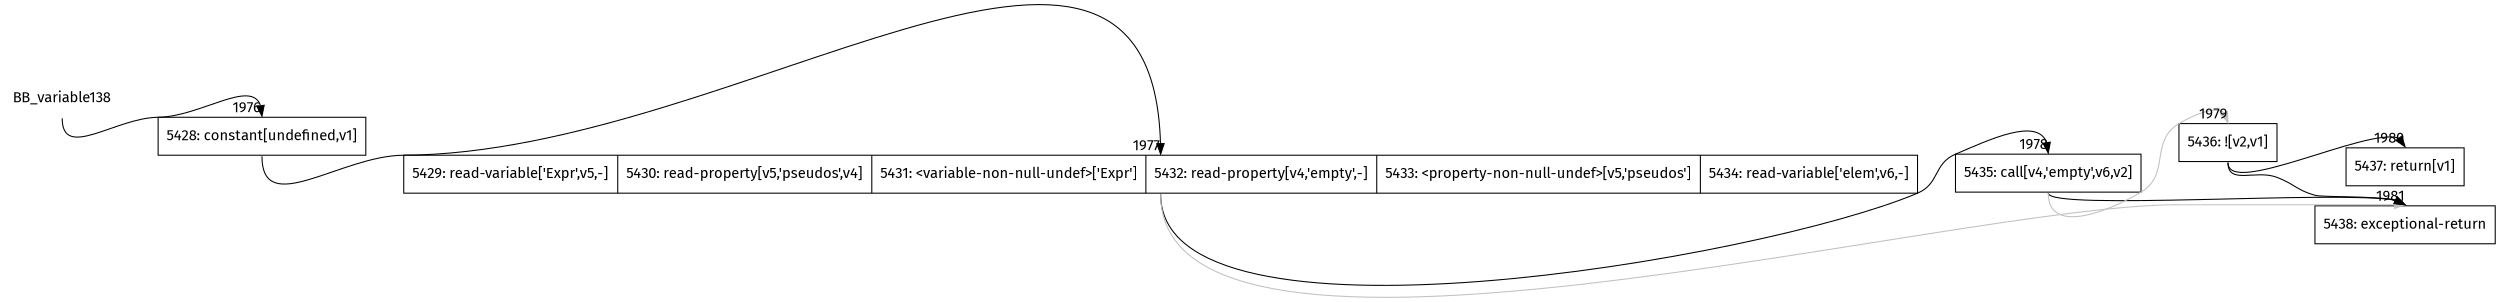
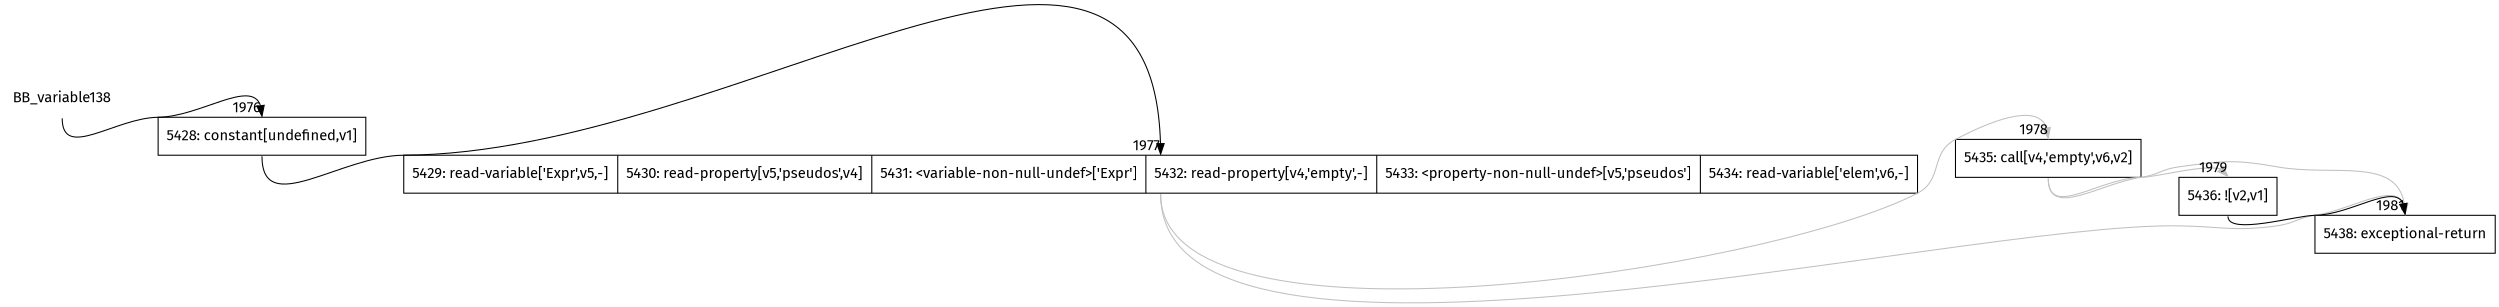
node "5437: return[v1]": removed
edge "5435: call[v4,'empty',v6,v2]" -> "5438: exceptional-return": color black -> gray
edge "5429: read-variable['Expr',v5,-]" -> "5435: call[v4,'empty',v6,v2]": color black -> gray
